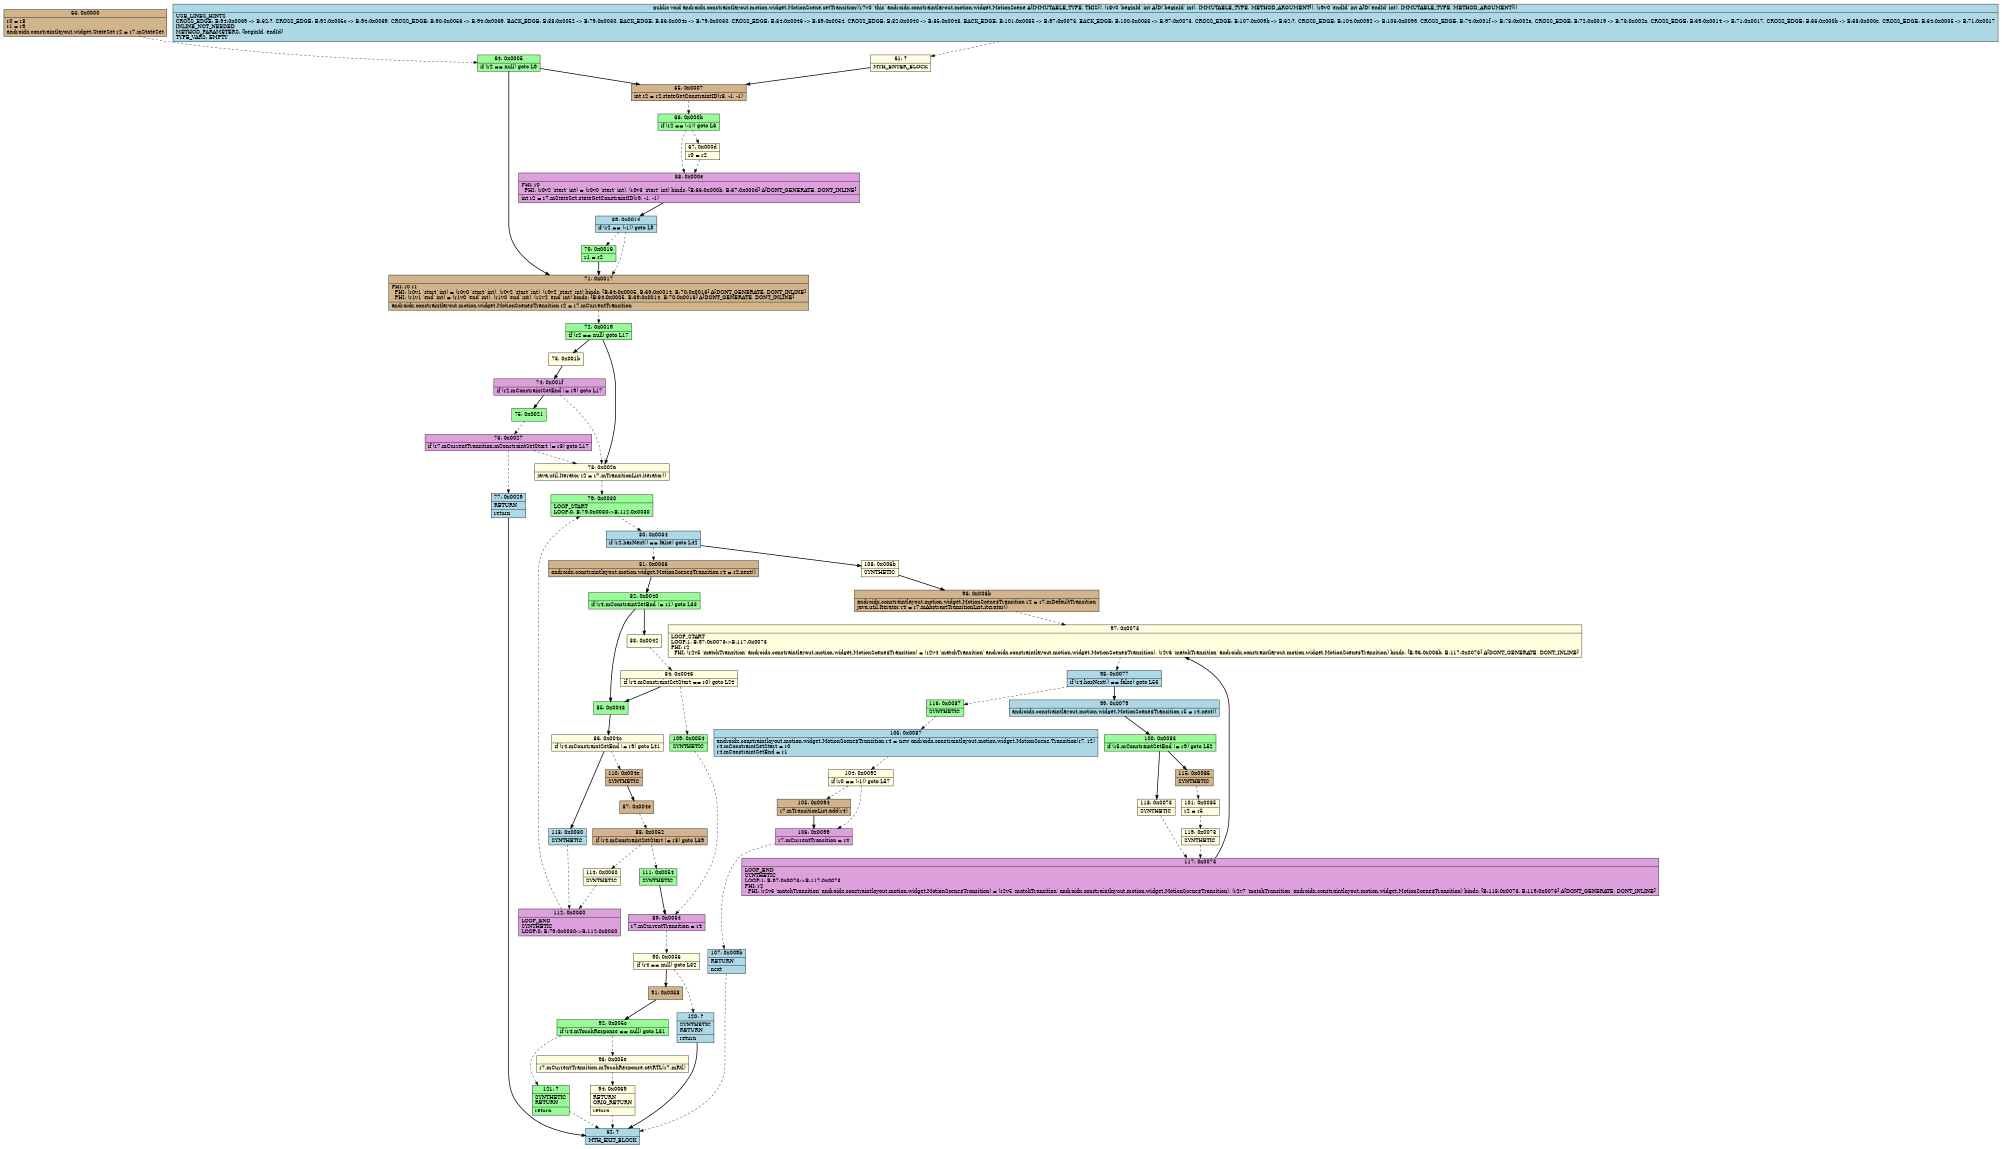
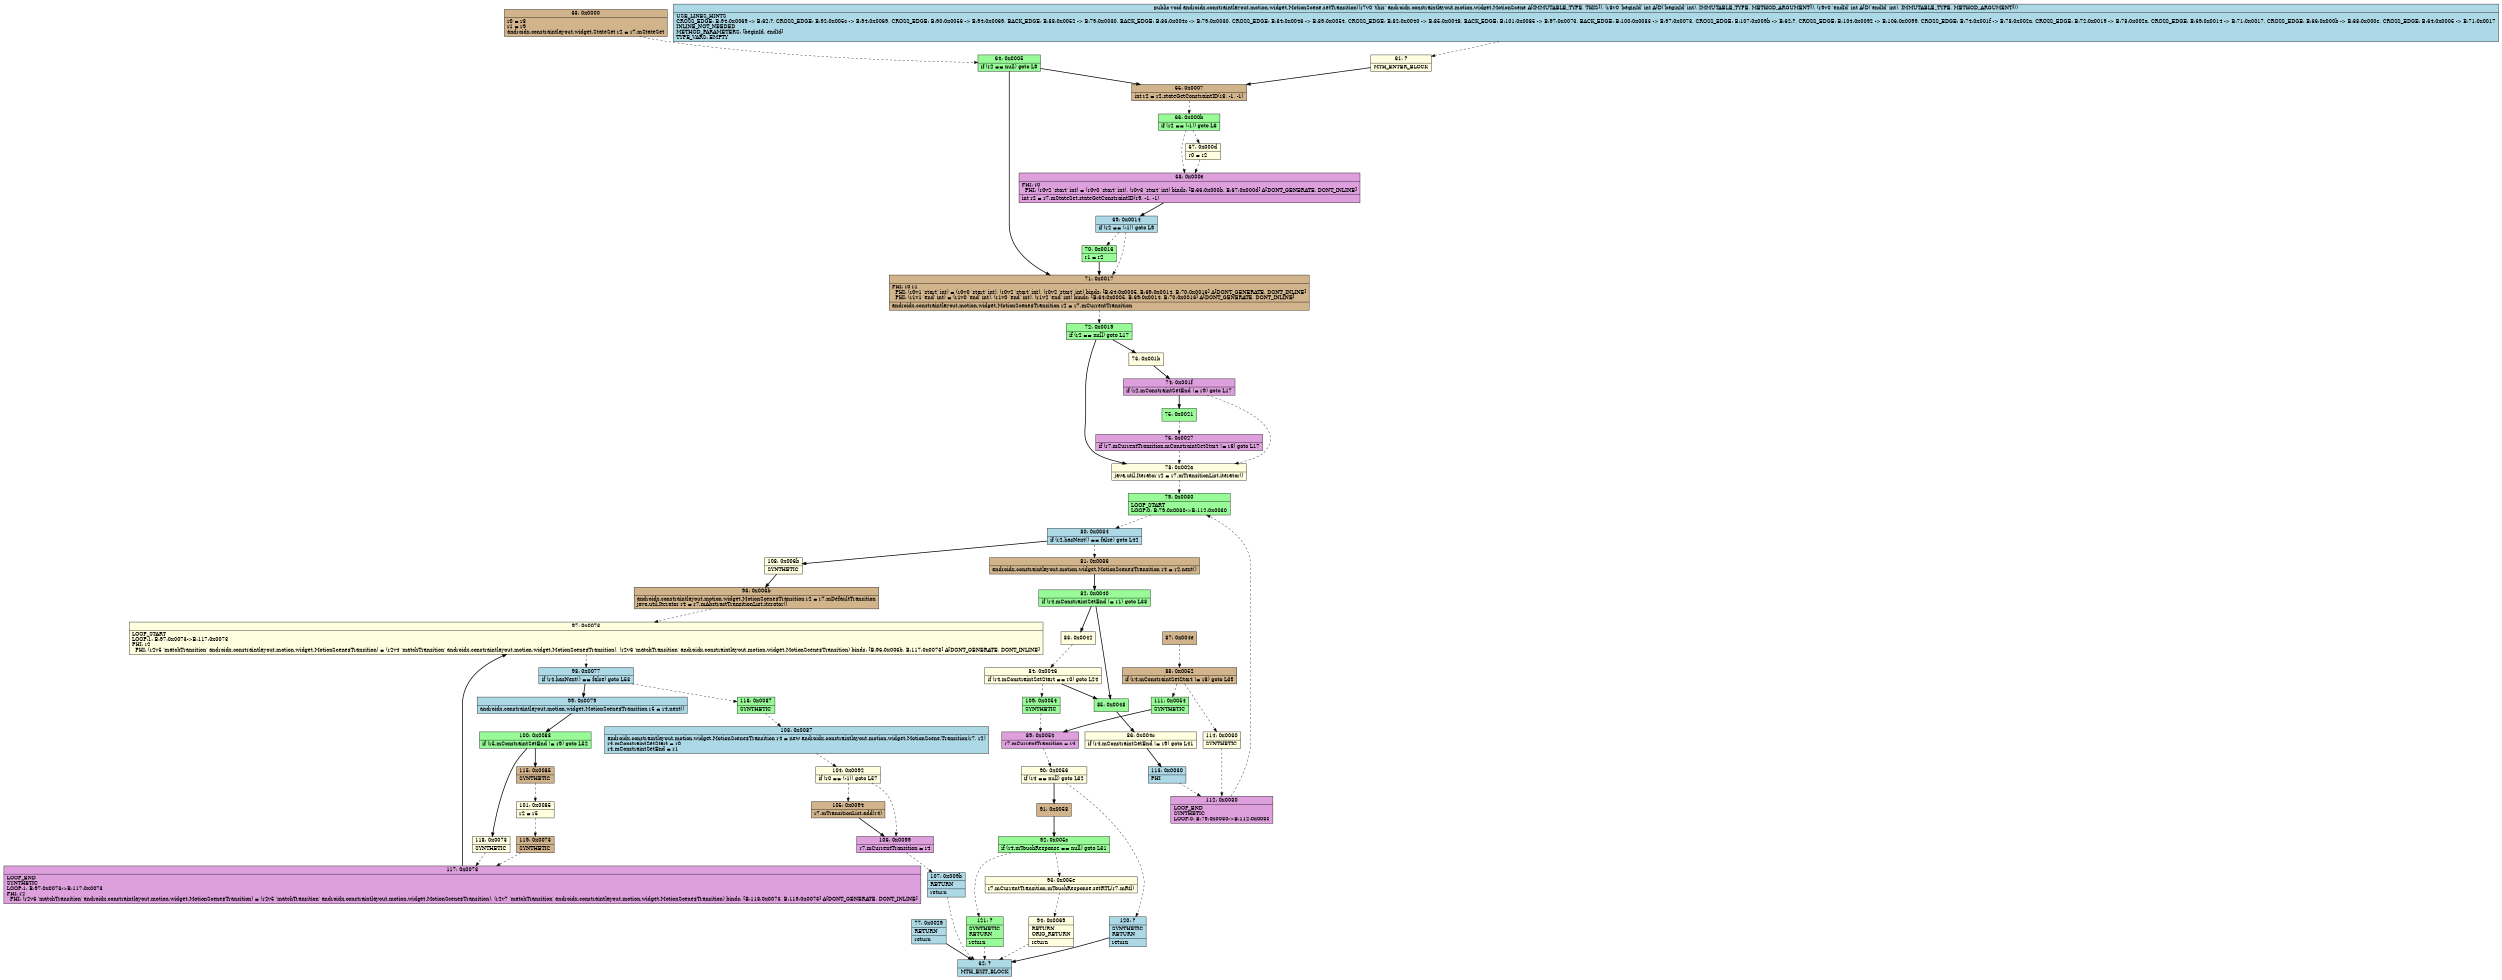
edge "76: 0x0027" -> "77: 0x0029": removed
node "110: 0x004e": removed
node "119: 0x0073": fillcolor lightyellow -> tan
node "113: 0x0030": text "SYNTHETIC" -> "PHI"
node "107: 0x009b": text "next" -> "return"
